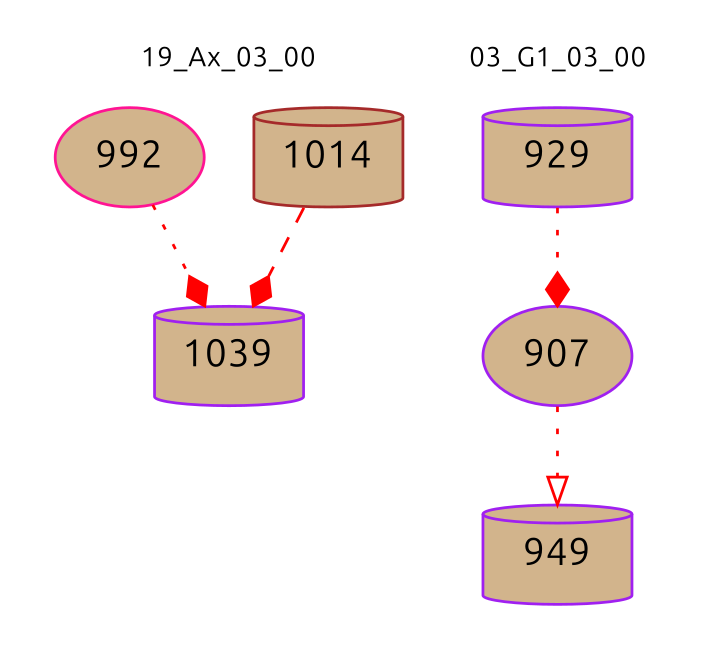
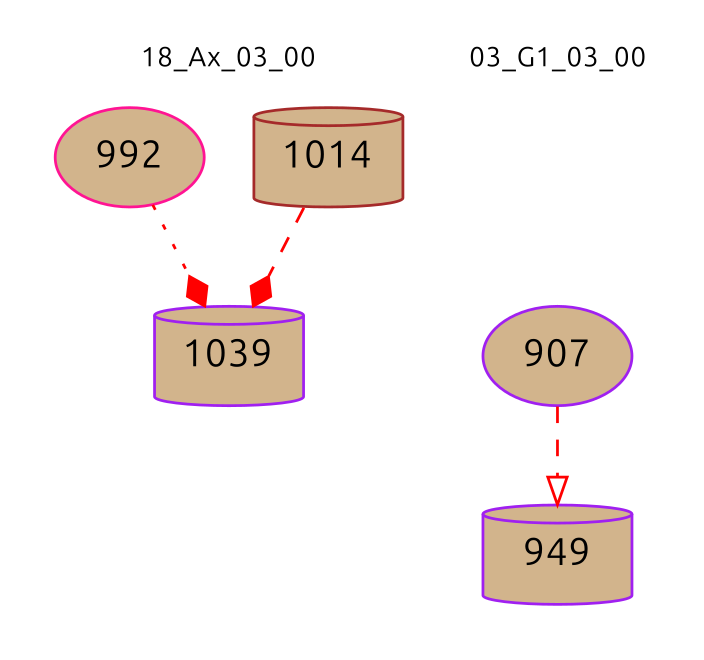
cluster "19_Ax_03_00": label "19_Ax_03_00" -> "18_Ax_03_00"
node "929": removed
edge "907" -> "949": style dotted -> dashed
